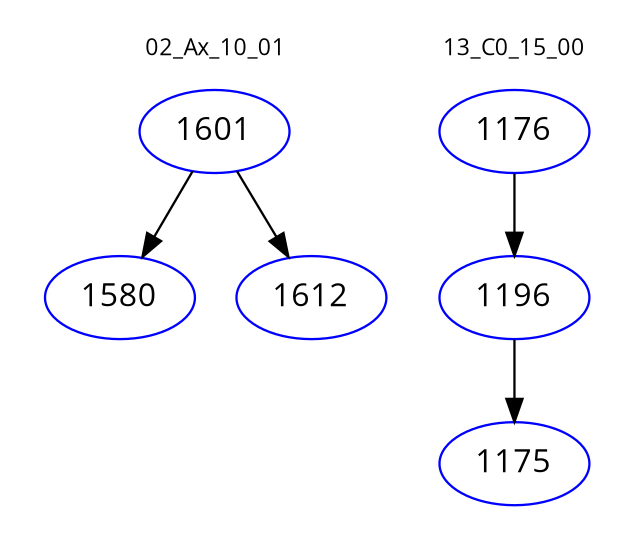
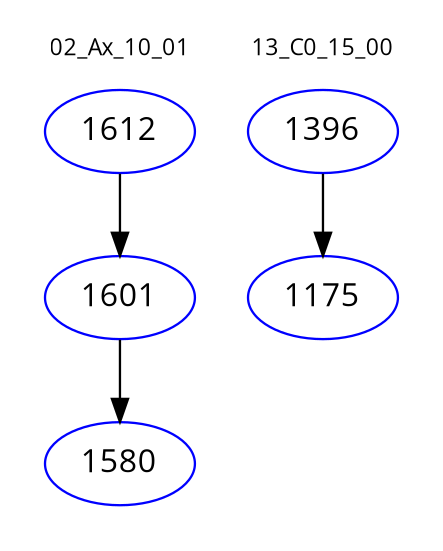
node "1176": removed
edge "1601" -> "1612": reversed
node "1196": label "1196" -> "1396"
